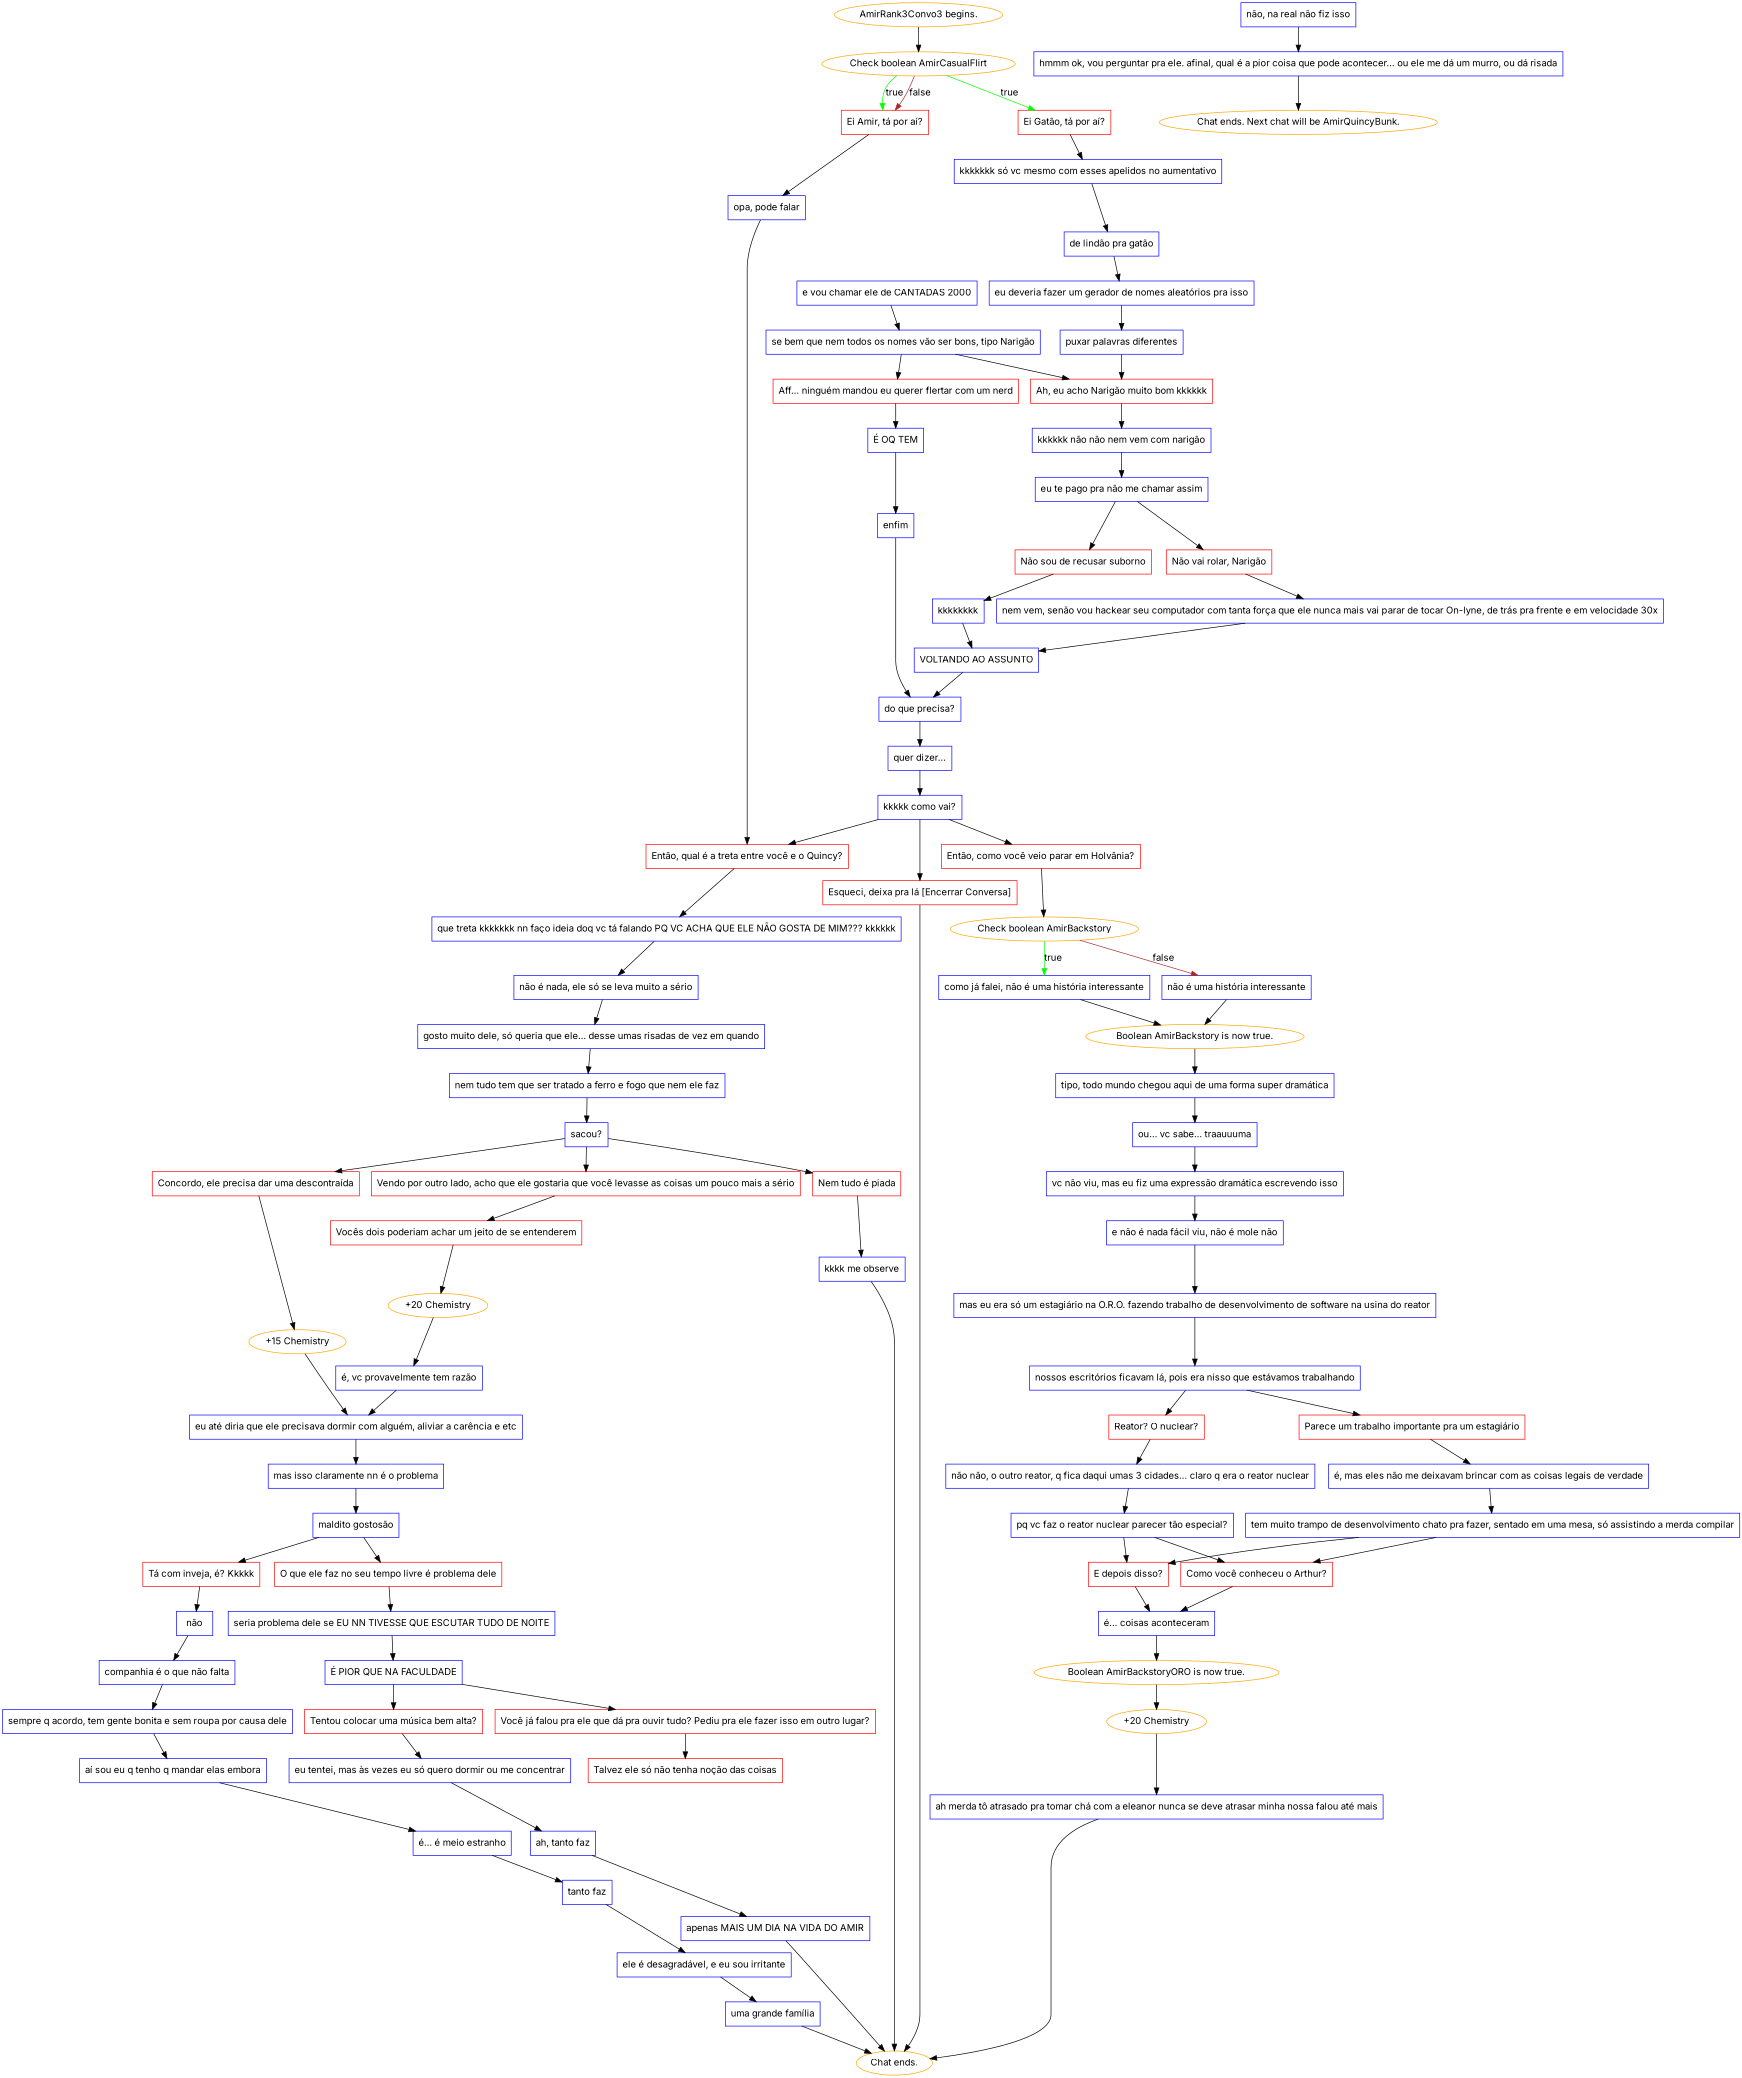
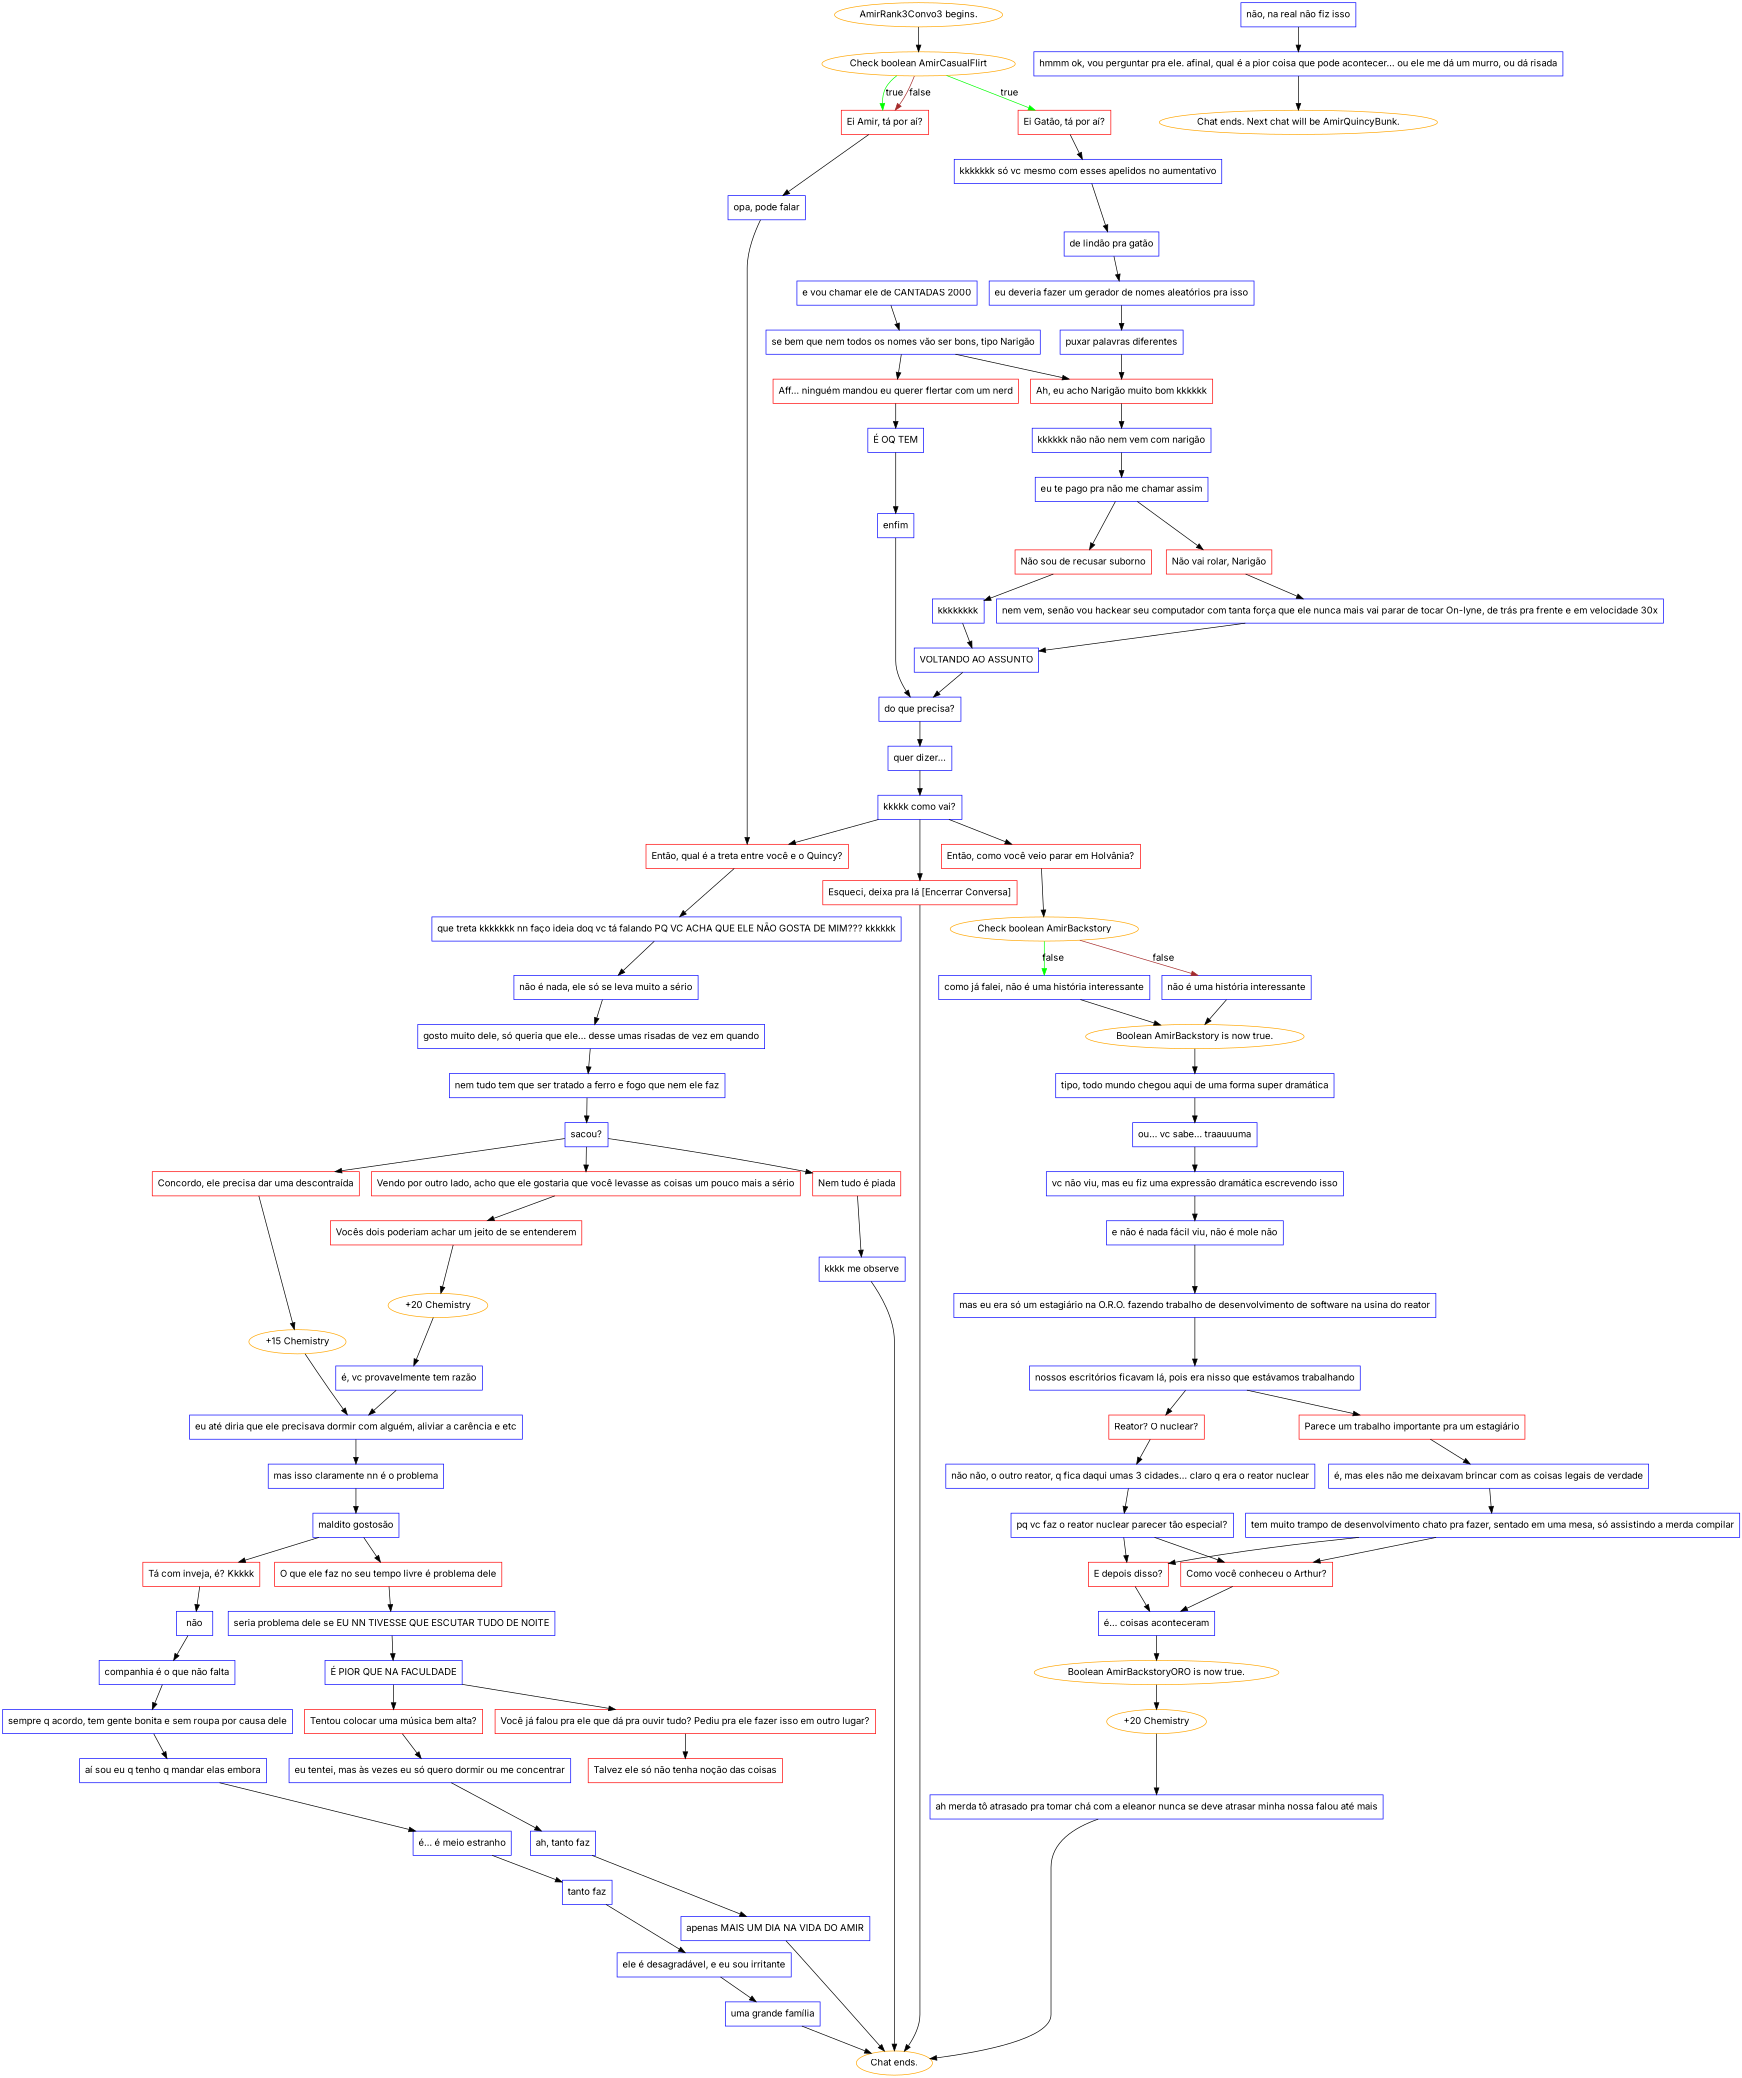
edge "Check boolean AmirBackstory" -> "como já falei, não é uma história interessante": label "true" -> "false"
